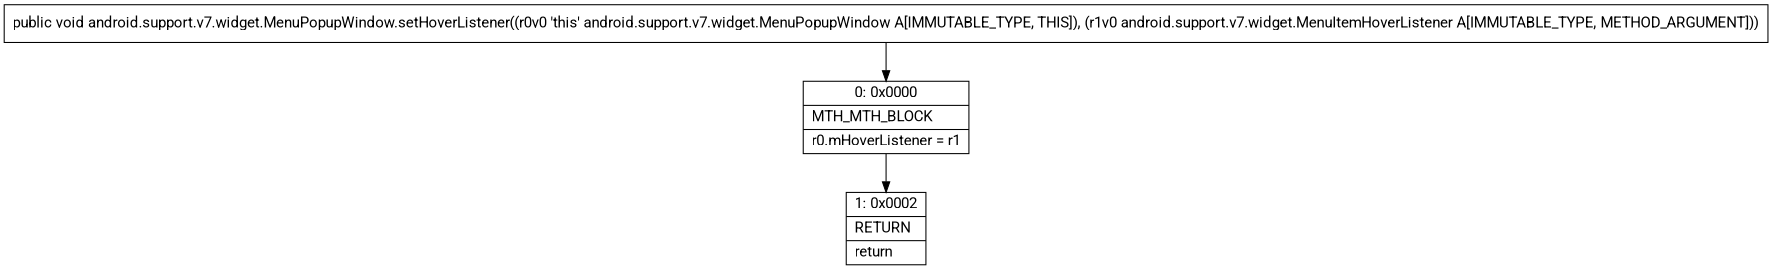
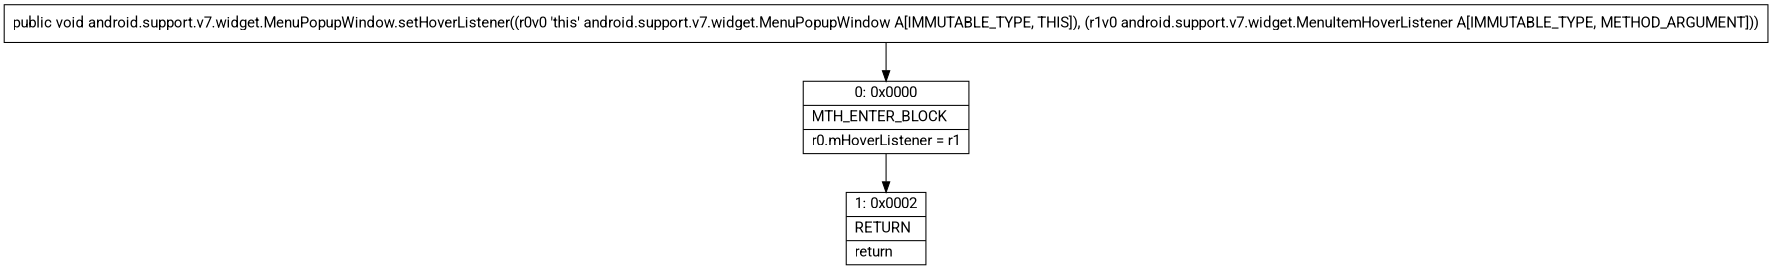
node "0: 0x0000": text "MTH_MTH_BLOCK" -> "MTH_ENTER_BLOCK"
